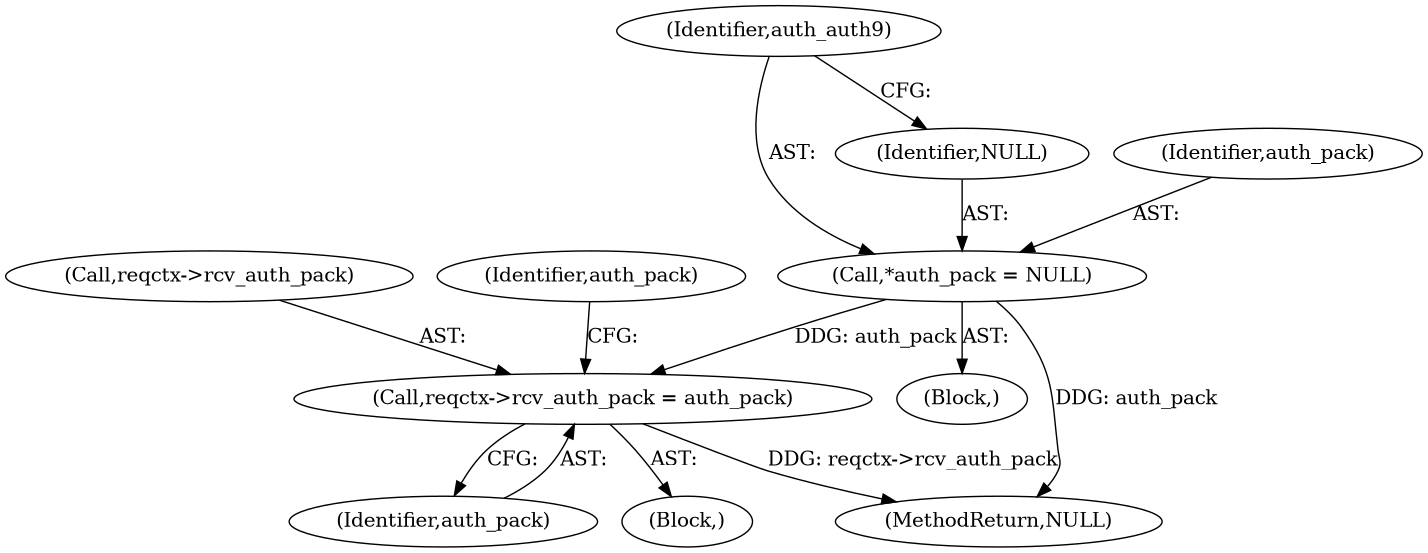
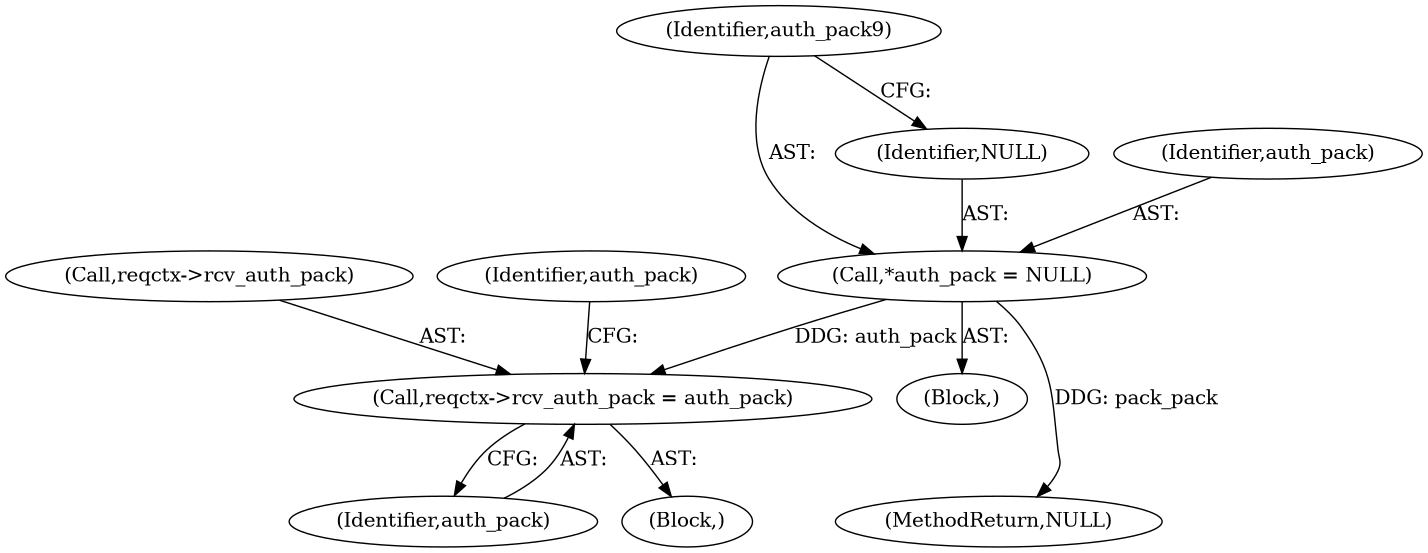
node "(Identifier,auth_auth9)": label "(Identifier,auth_auth9)" -> "(Identifier,auth_pack9)"
edge "(Call,*auth_pack = NULL)" -> "(MethodReturn,NULL)": label "DDG: auth_pack" -> "DDG: pack_pack"
edge "(Call,reqctx->rcv_auth_pack = auth_pack)" -> "(MethodReturn,NULL)": removed, label "DDG: reqctx->rcv_auth_pack"
